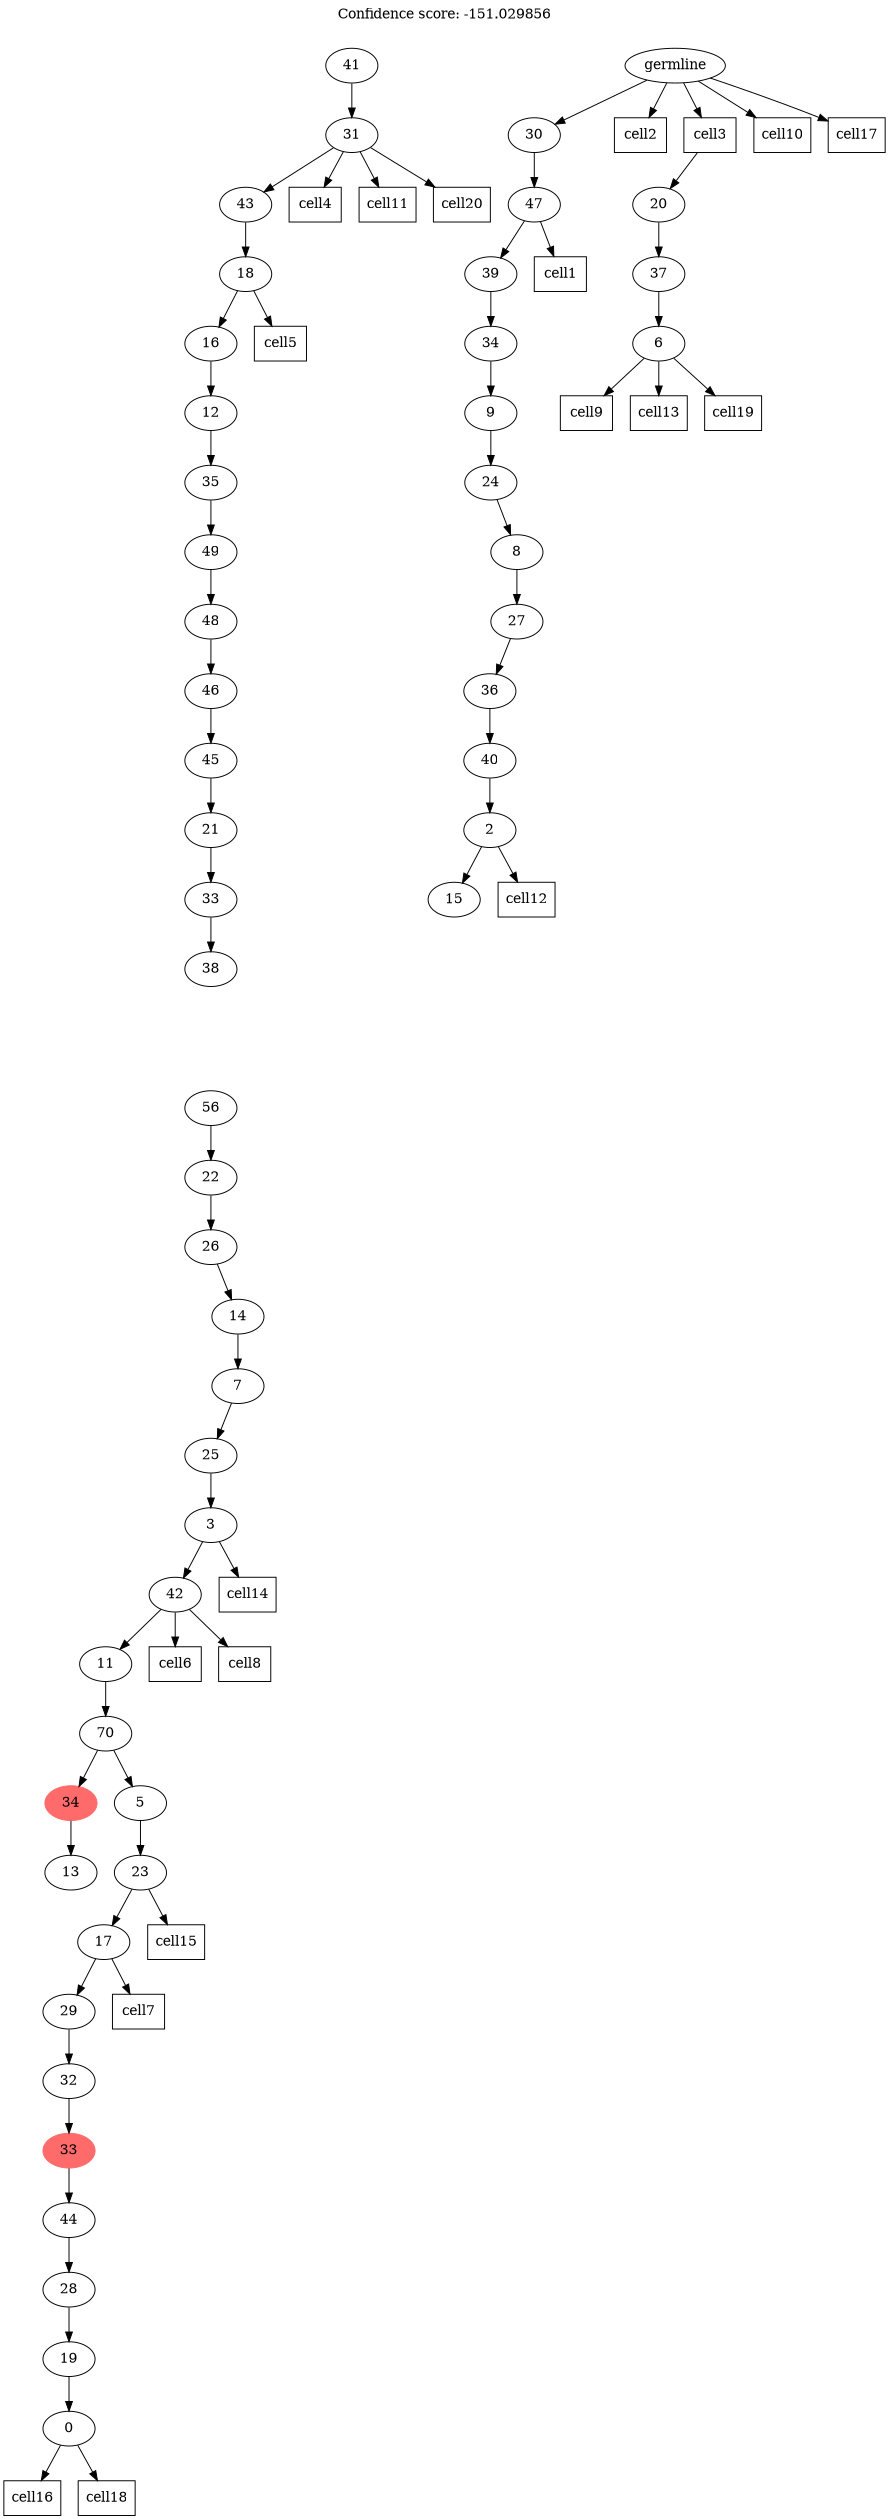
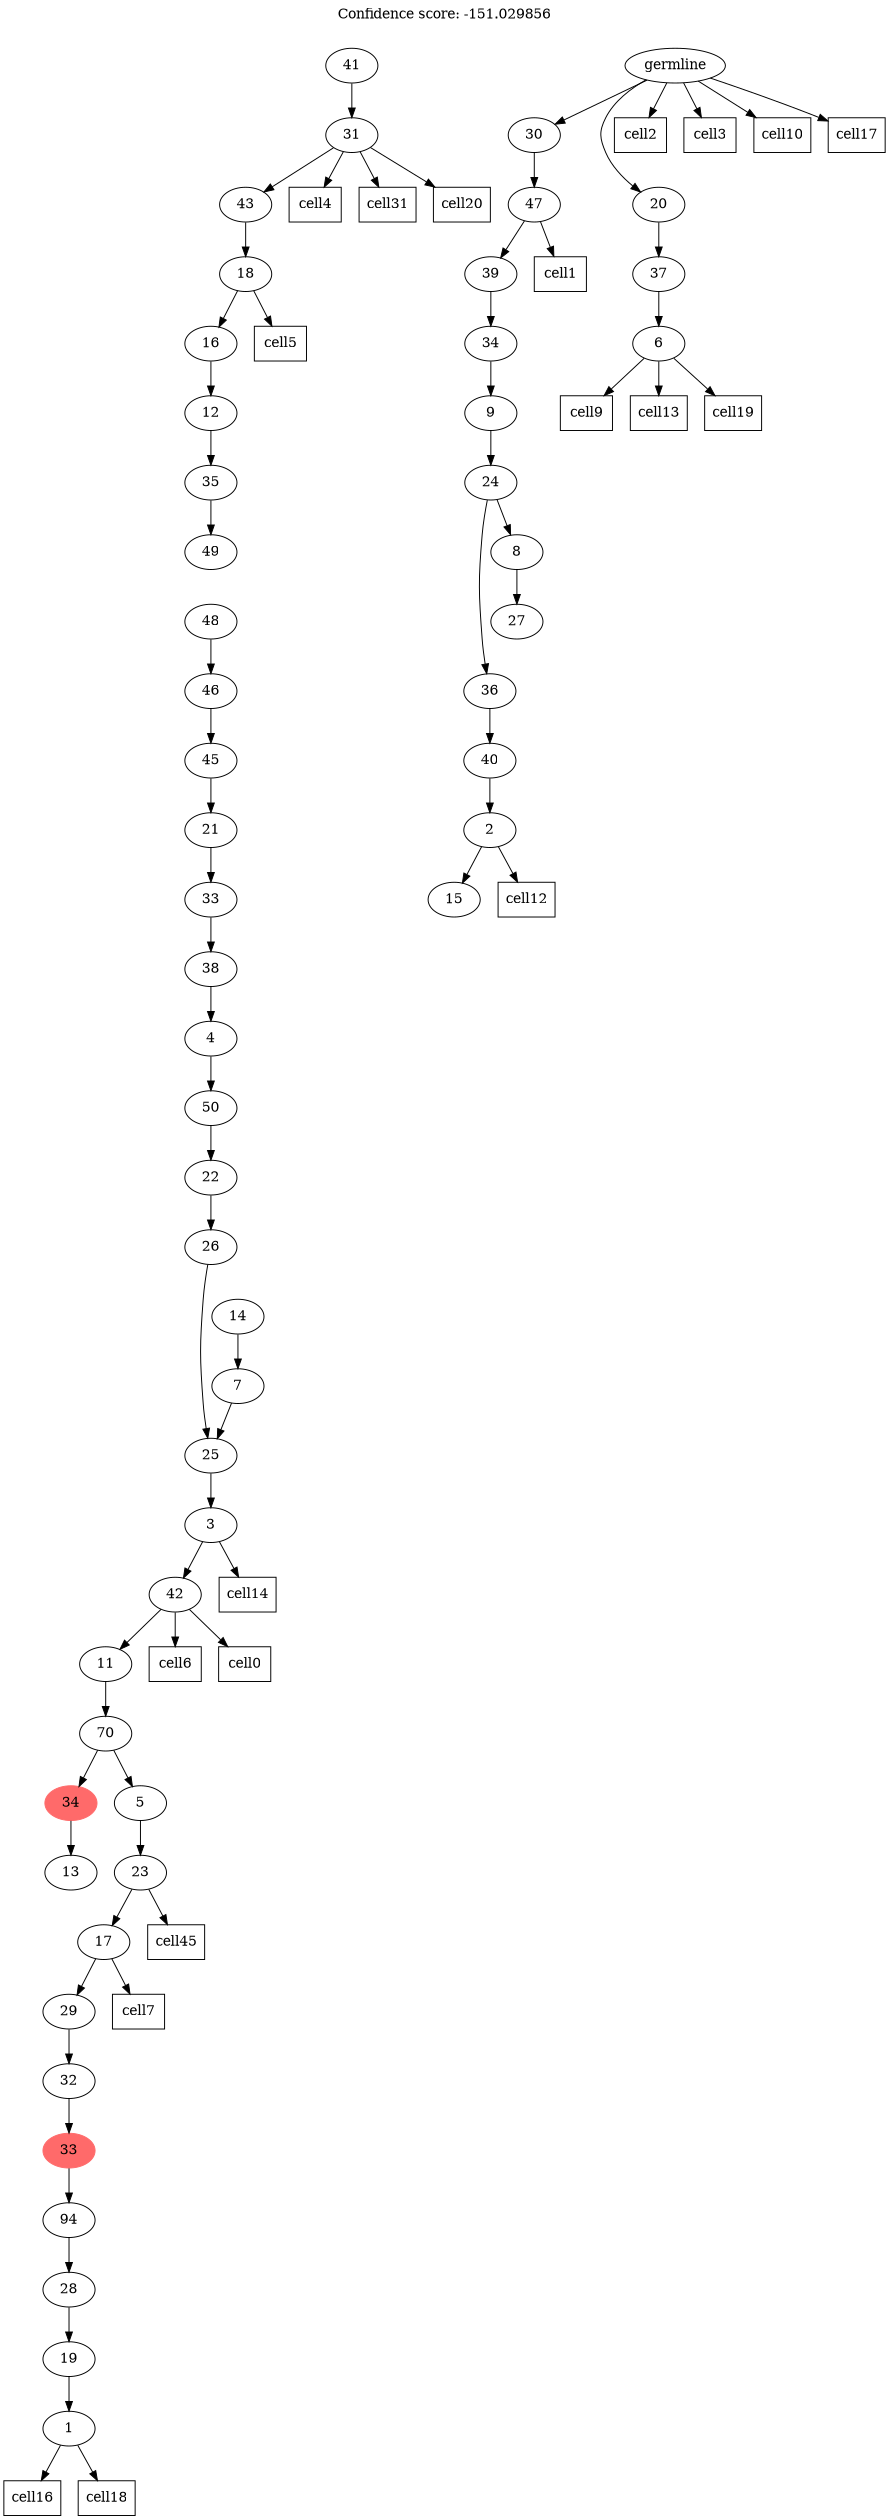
edge "cell3" -> "20": now "germline" -> "20"
node "cell11": label "cell11" -> "cell31"
edge "49" -> "48": removed
edge "27" -> "36": now "24" -> "36"
node "4": added
node "56": label "56" -> "50"
edge "26" -> "14": now "26" -> "25"
node "cell8": label "cell8" -> "cell0"
node "cell15": label "cell15" -> "cell45"
node "44": label "44" -> "94"
node "0": label "0" -> "1"
